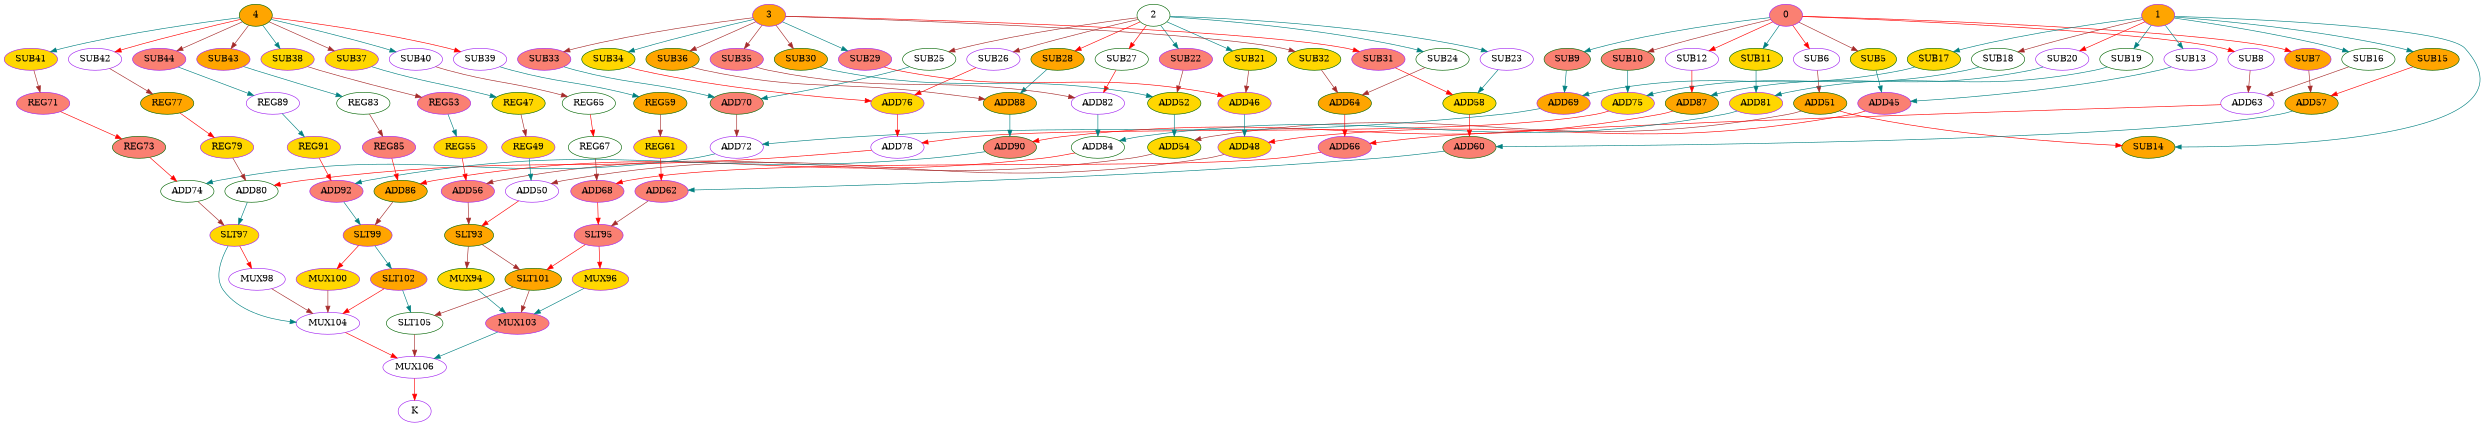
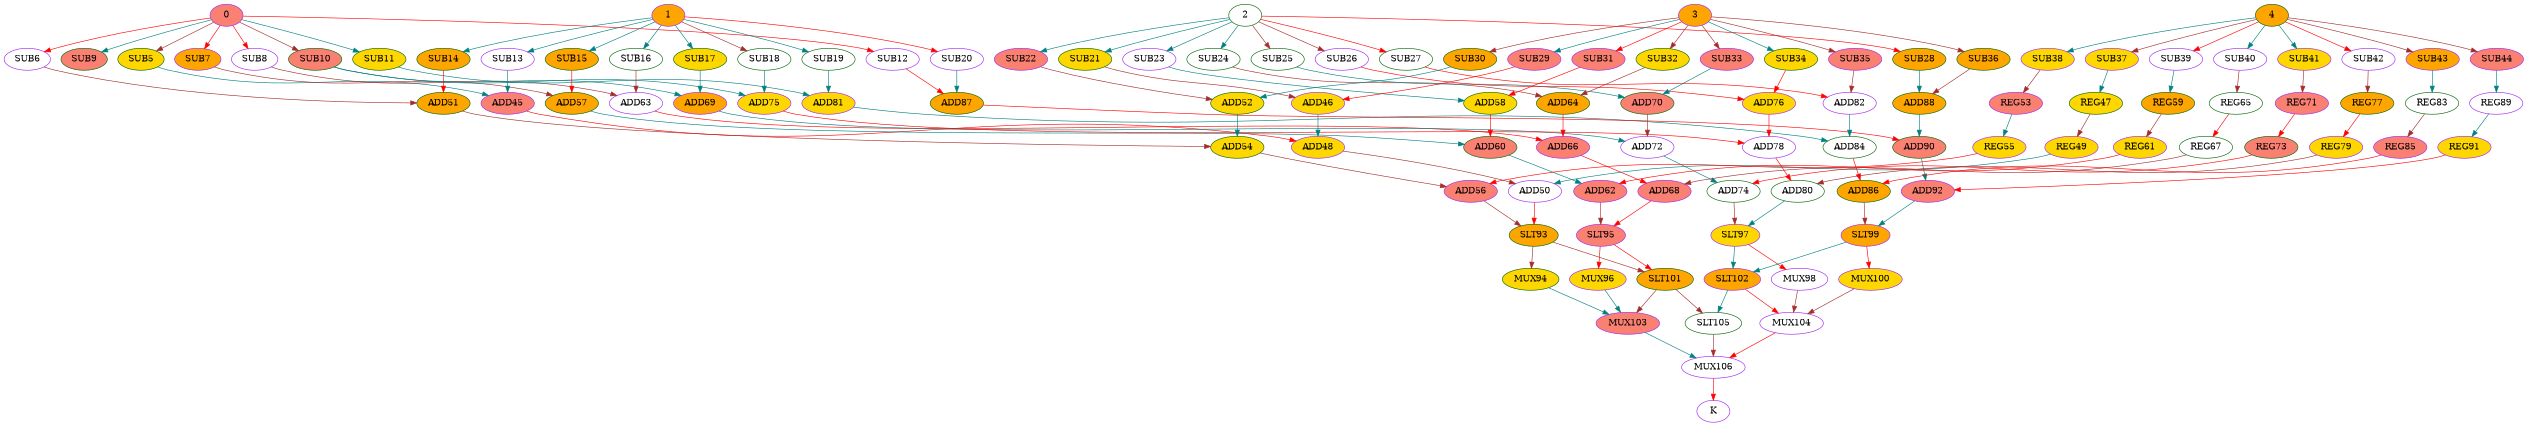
edge "SUB9" -> "ADD69": now "SUB10" -> "ADD69"
edge "ADD51" -> "SUB14": reversed
edge "SLT97" -> "MUX104": now "SLT97" -> "SLT102"
